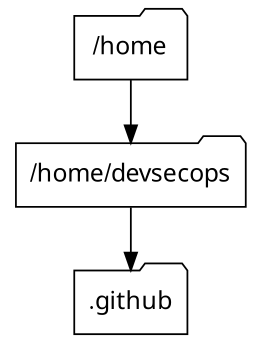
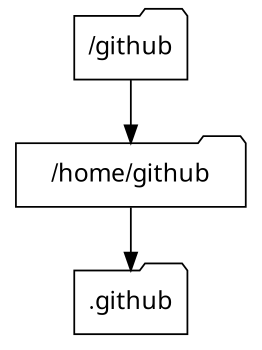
node "/home": label "/home" -> "/github"
node "/home/devsecops": label "/home/devsecops" -> "/home/github"
